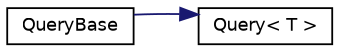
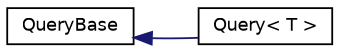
edge "QueryBase" -> "Query< T >": reversed
